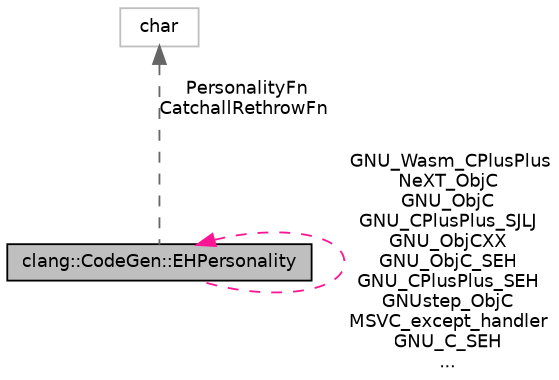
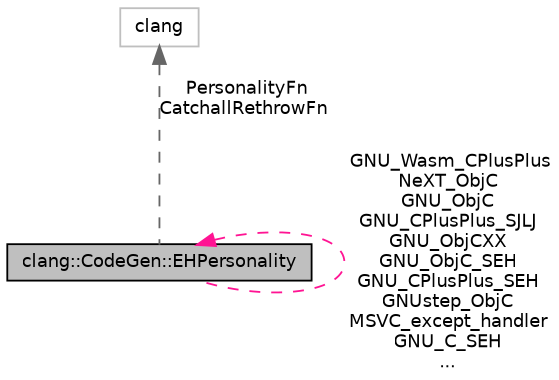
node "char": label "char" -> "clang"
